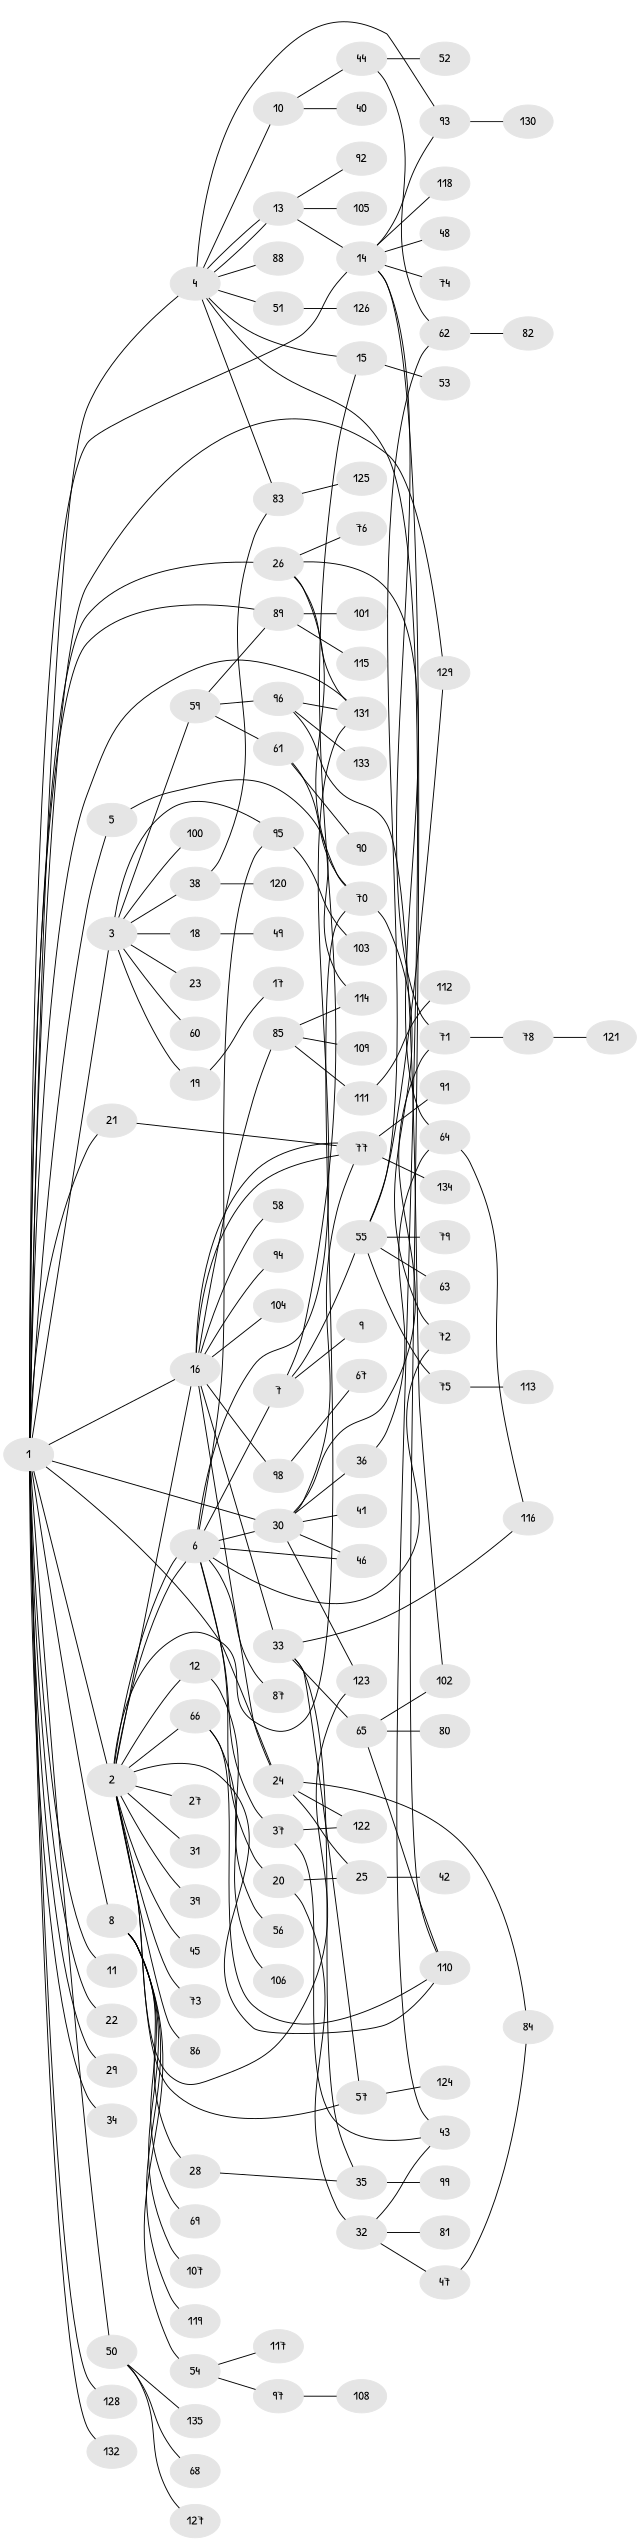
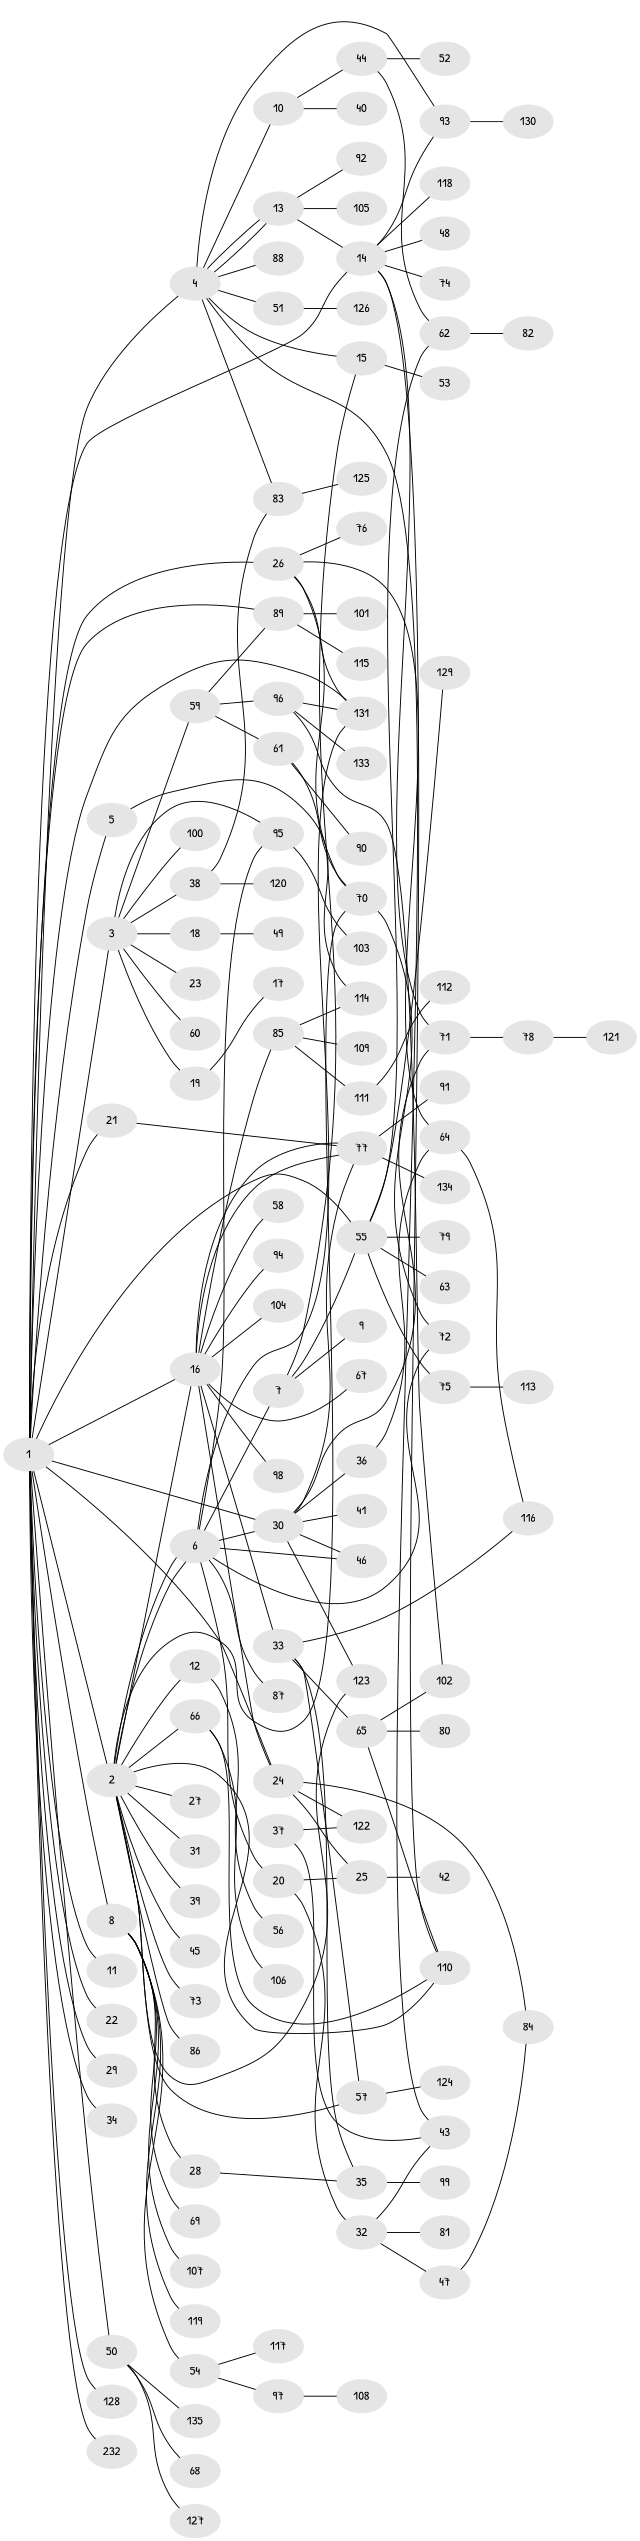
edge "129" -- "1": now "55" -- "1"
edge "67" -- "98": now "67" -- "16"
edge "6" -- "37": removed
node "132": label "132" -> "232"
